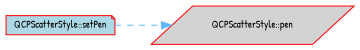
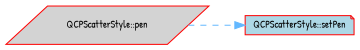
edge "QCPScatterStyle::setPen" -> "QCPScatterStyle::pen": reversed
